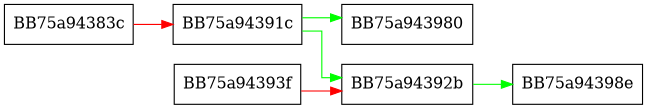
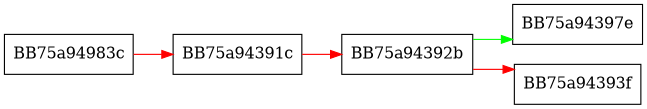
node "BB75a94383c": label "BB75a94383c" -> "BB75a94983c"
node "BB75a943980": removed
edge "BB75a94391c" -> "BB75a94392b": color green -> red
node "BB75a94398e": label "BB75a94398e" -> "BB75a94397e"
edge "BB75a94393f" -> "BB75a94392b": reversed
